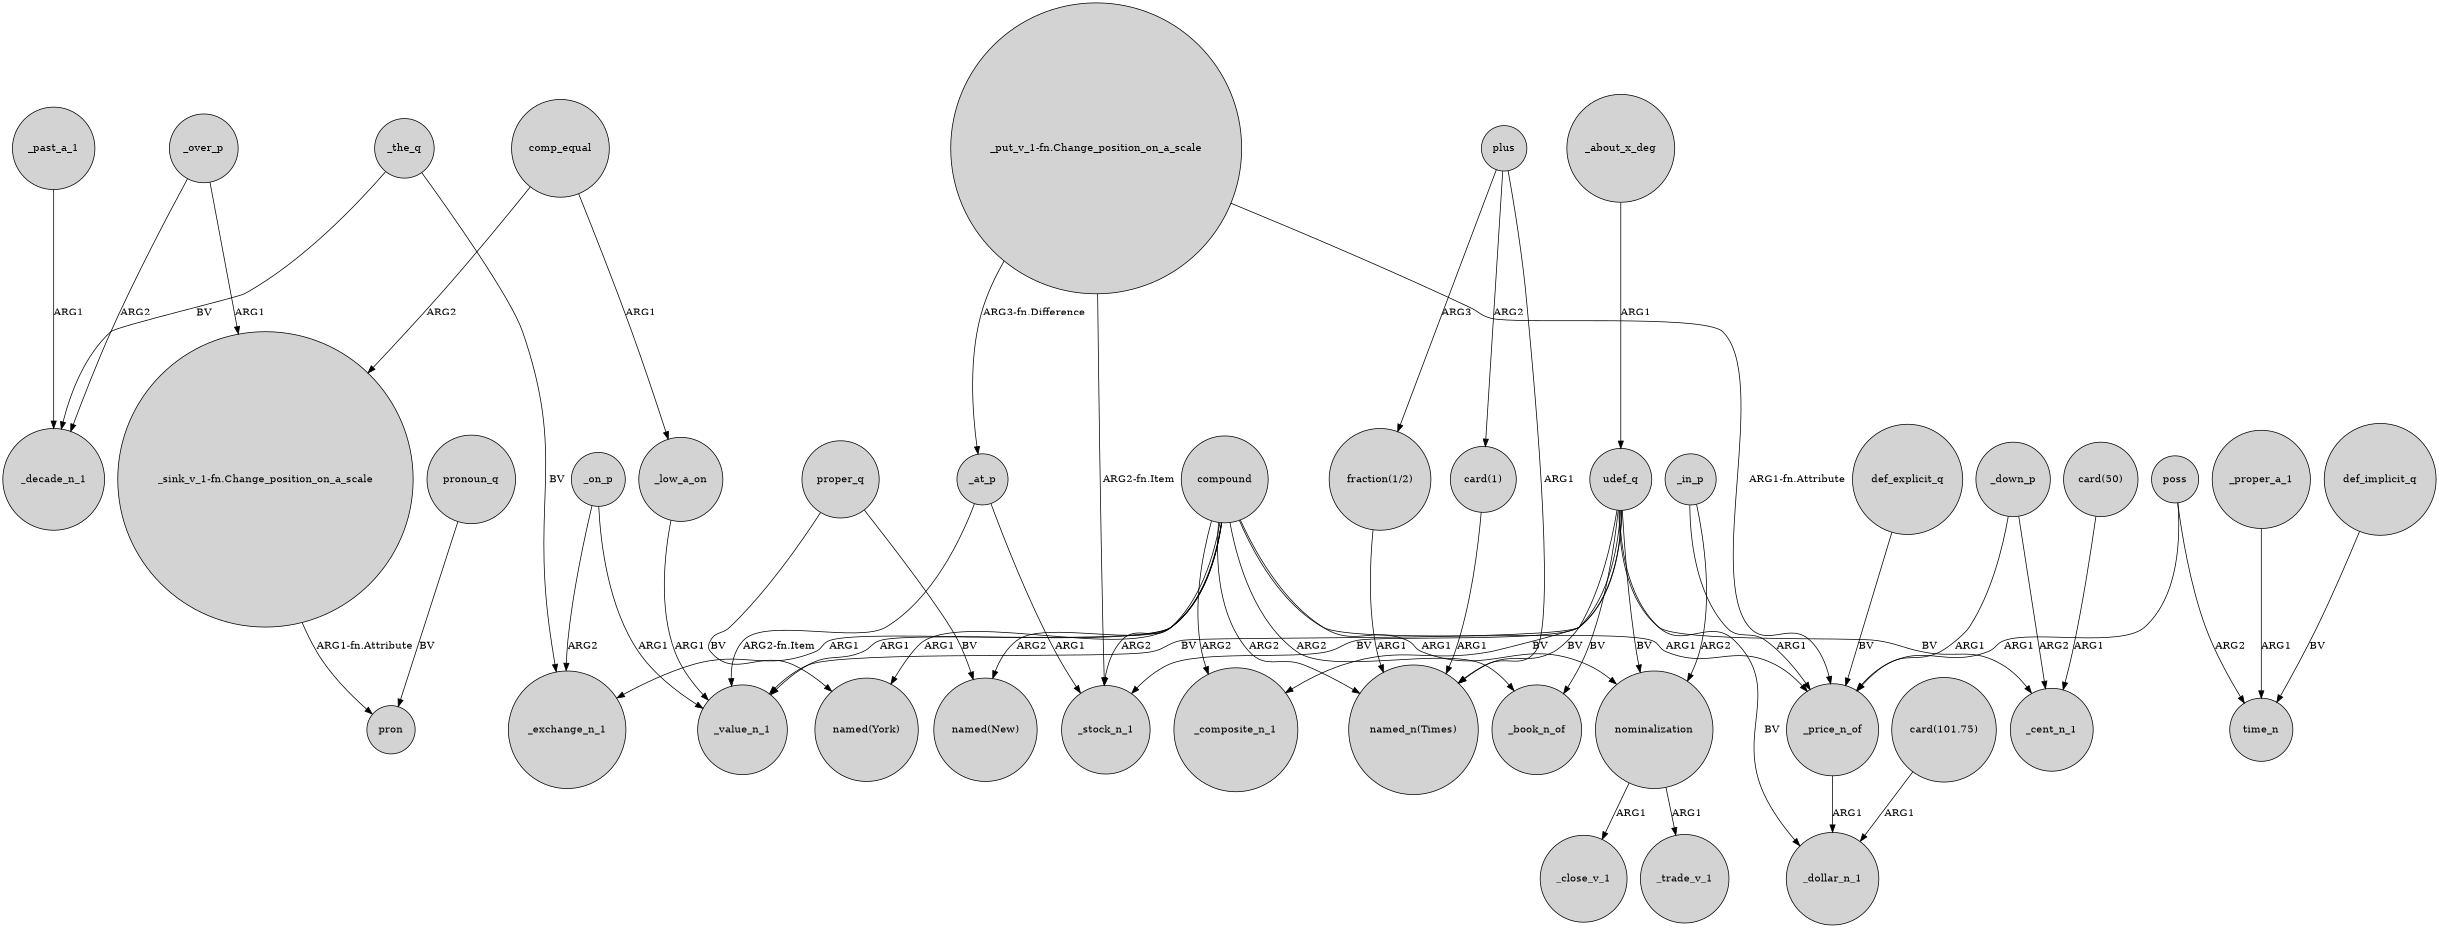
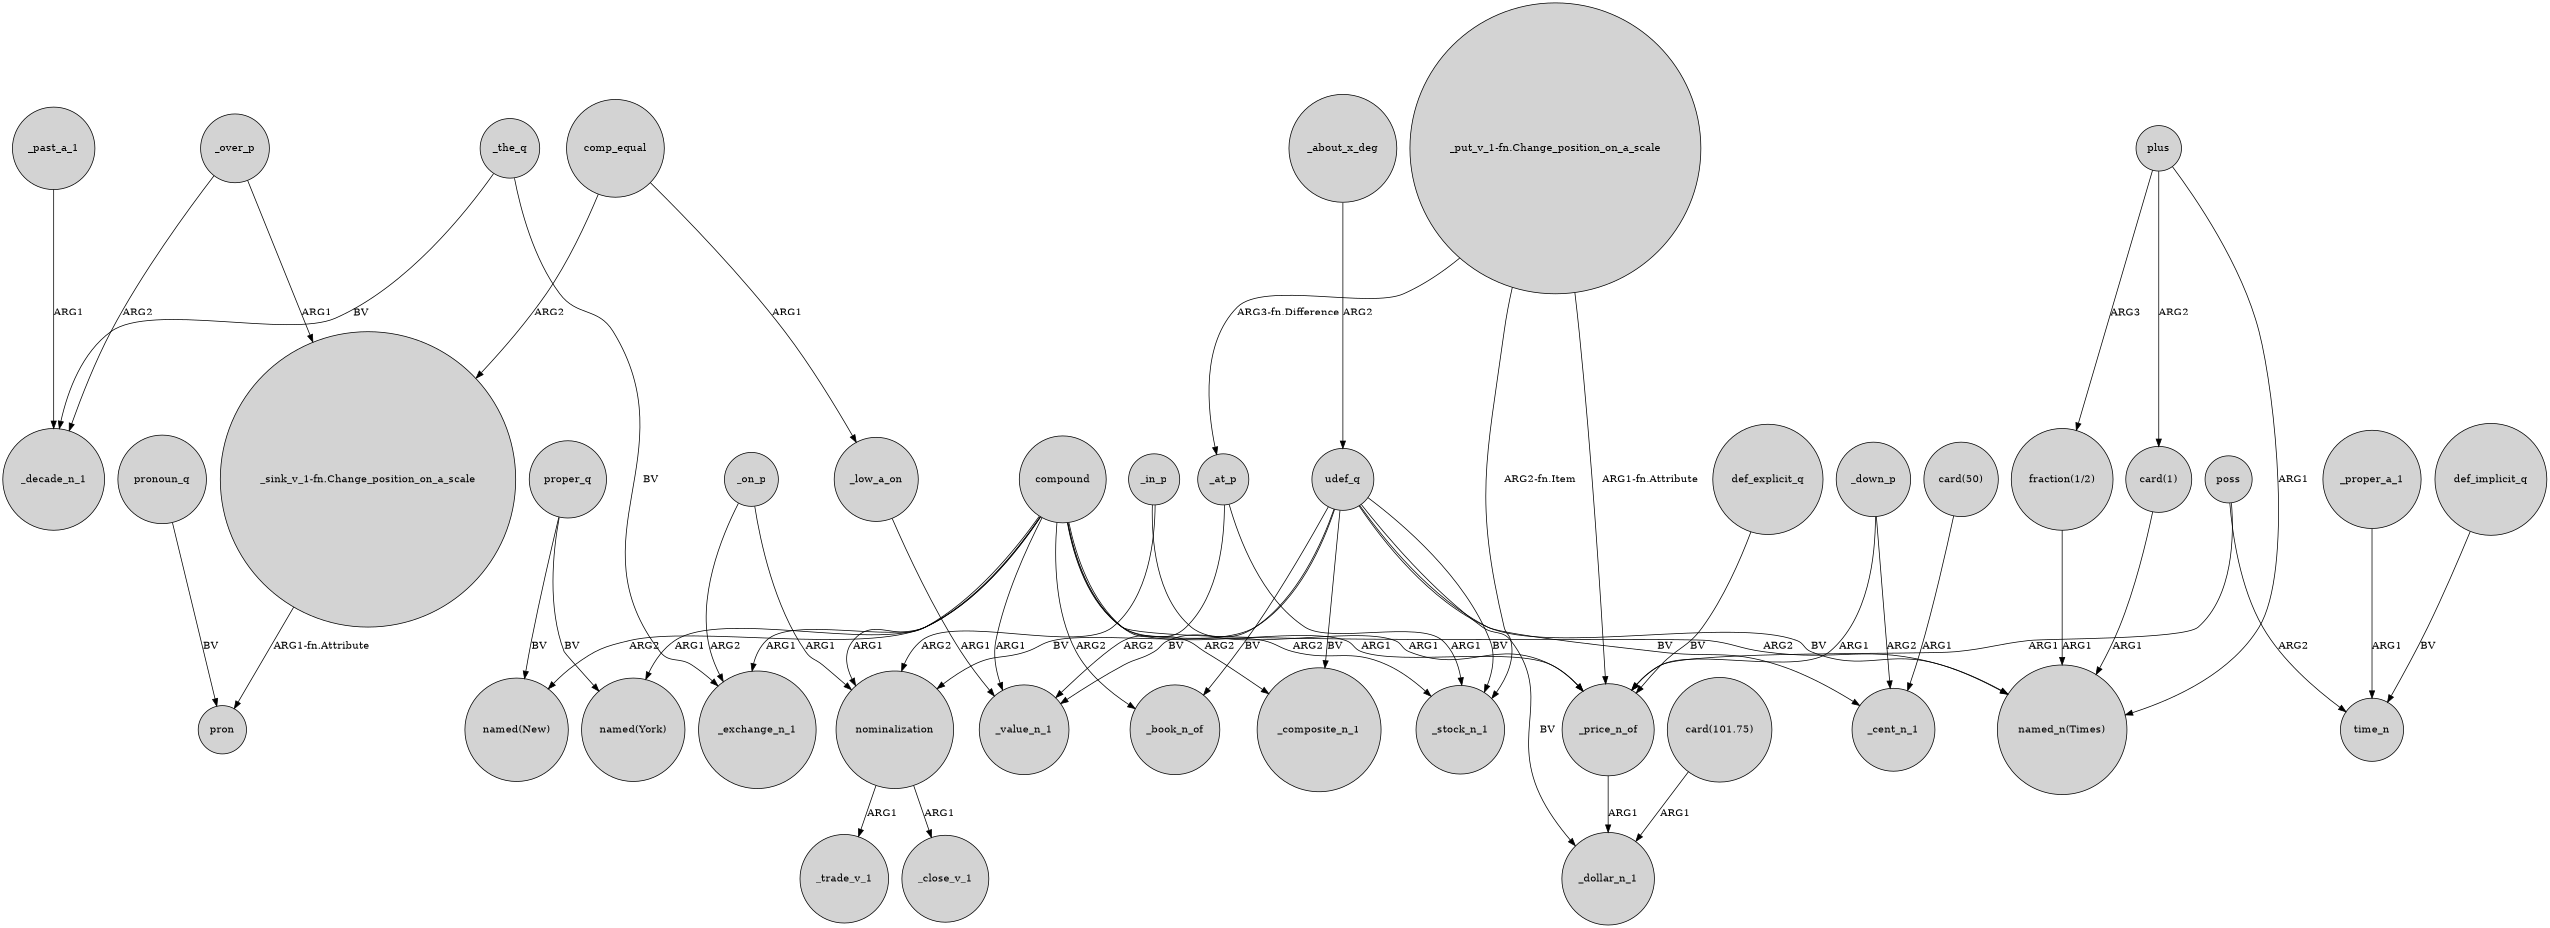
edge "_about_x_deg" -> "udef_q": label "ARG1" -> "ARG2"
edge "_on_p" -> "_value_n_1": now "_on_p" -> "nominalization"
edge "_at_p" -> "_value_n_1": label "ARG2-fn.Item" -> "ARG2"
